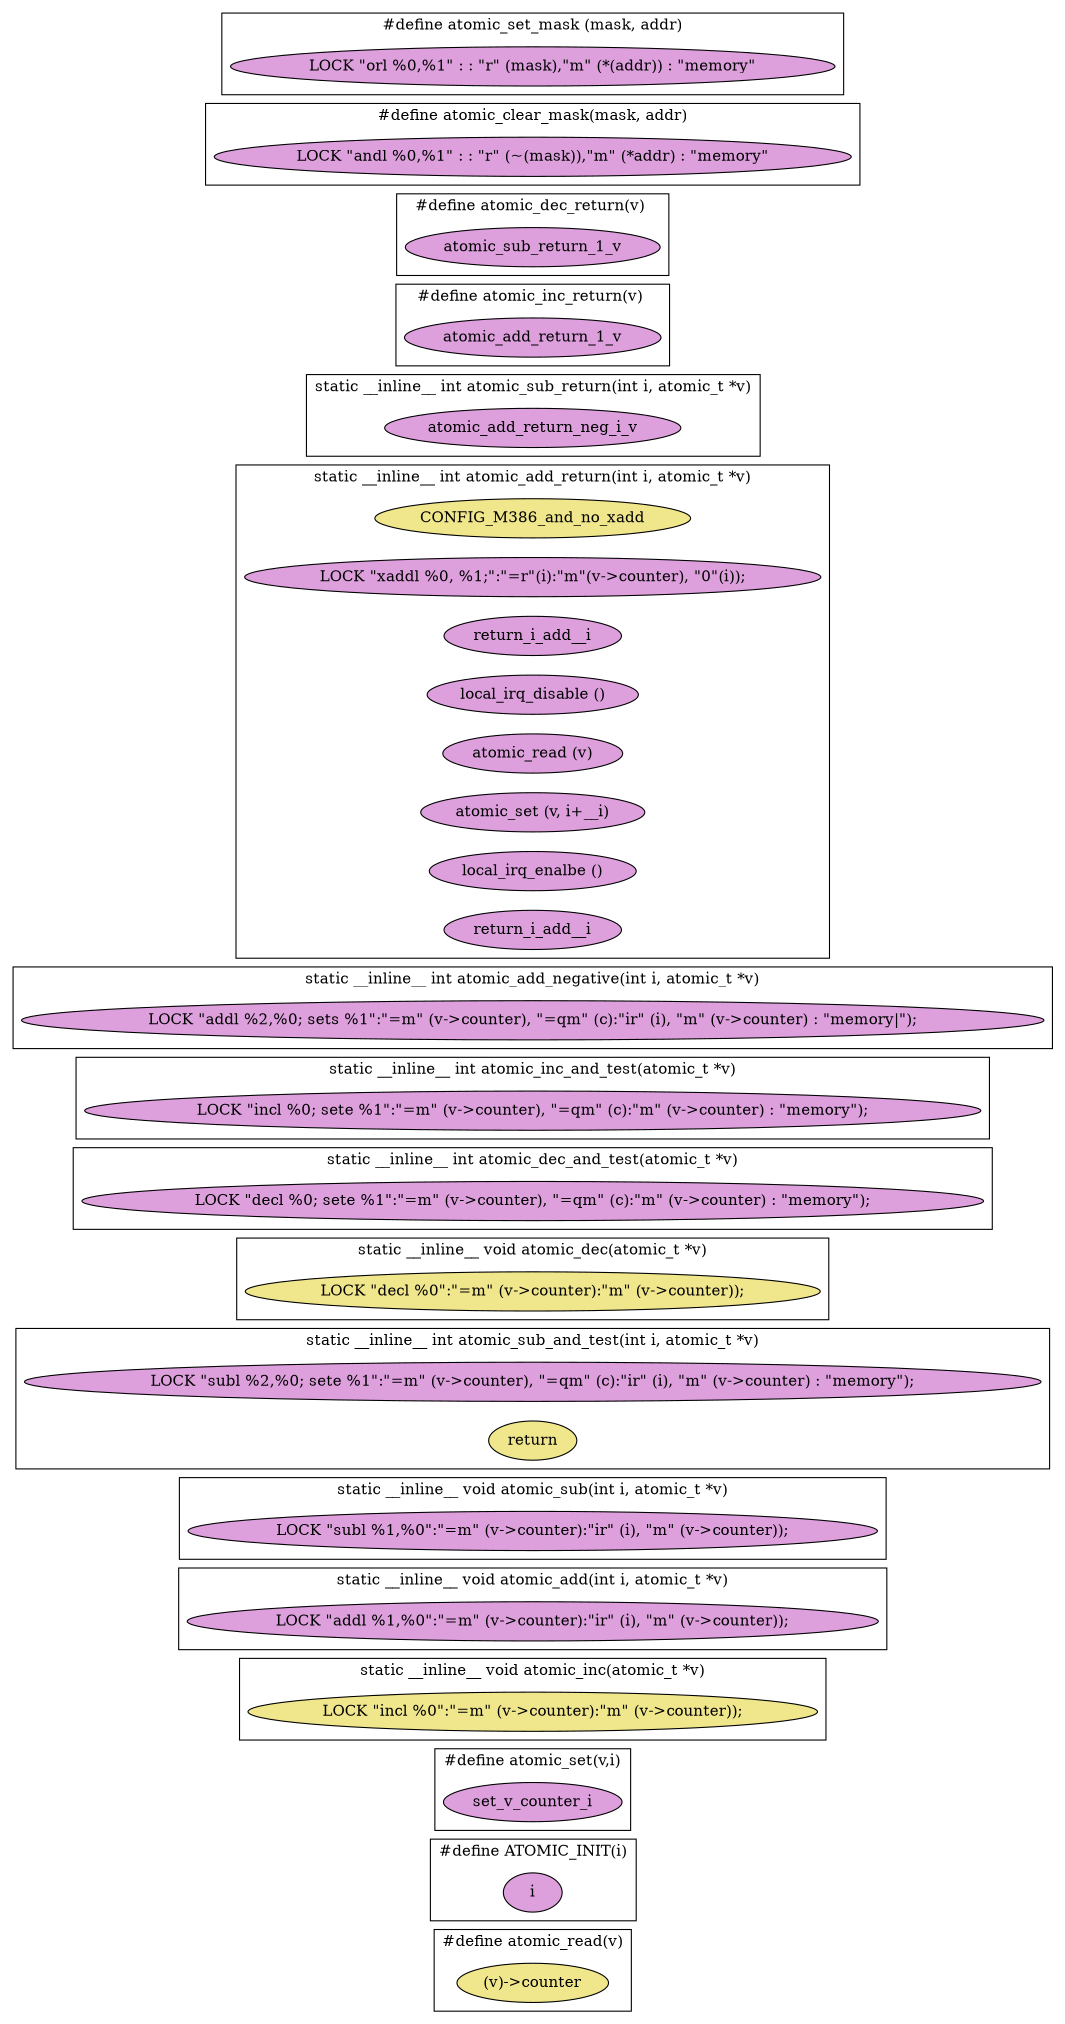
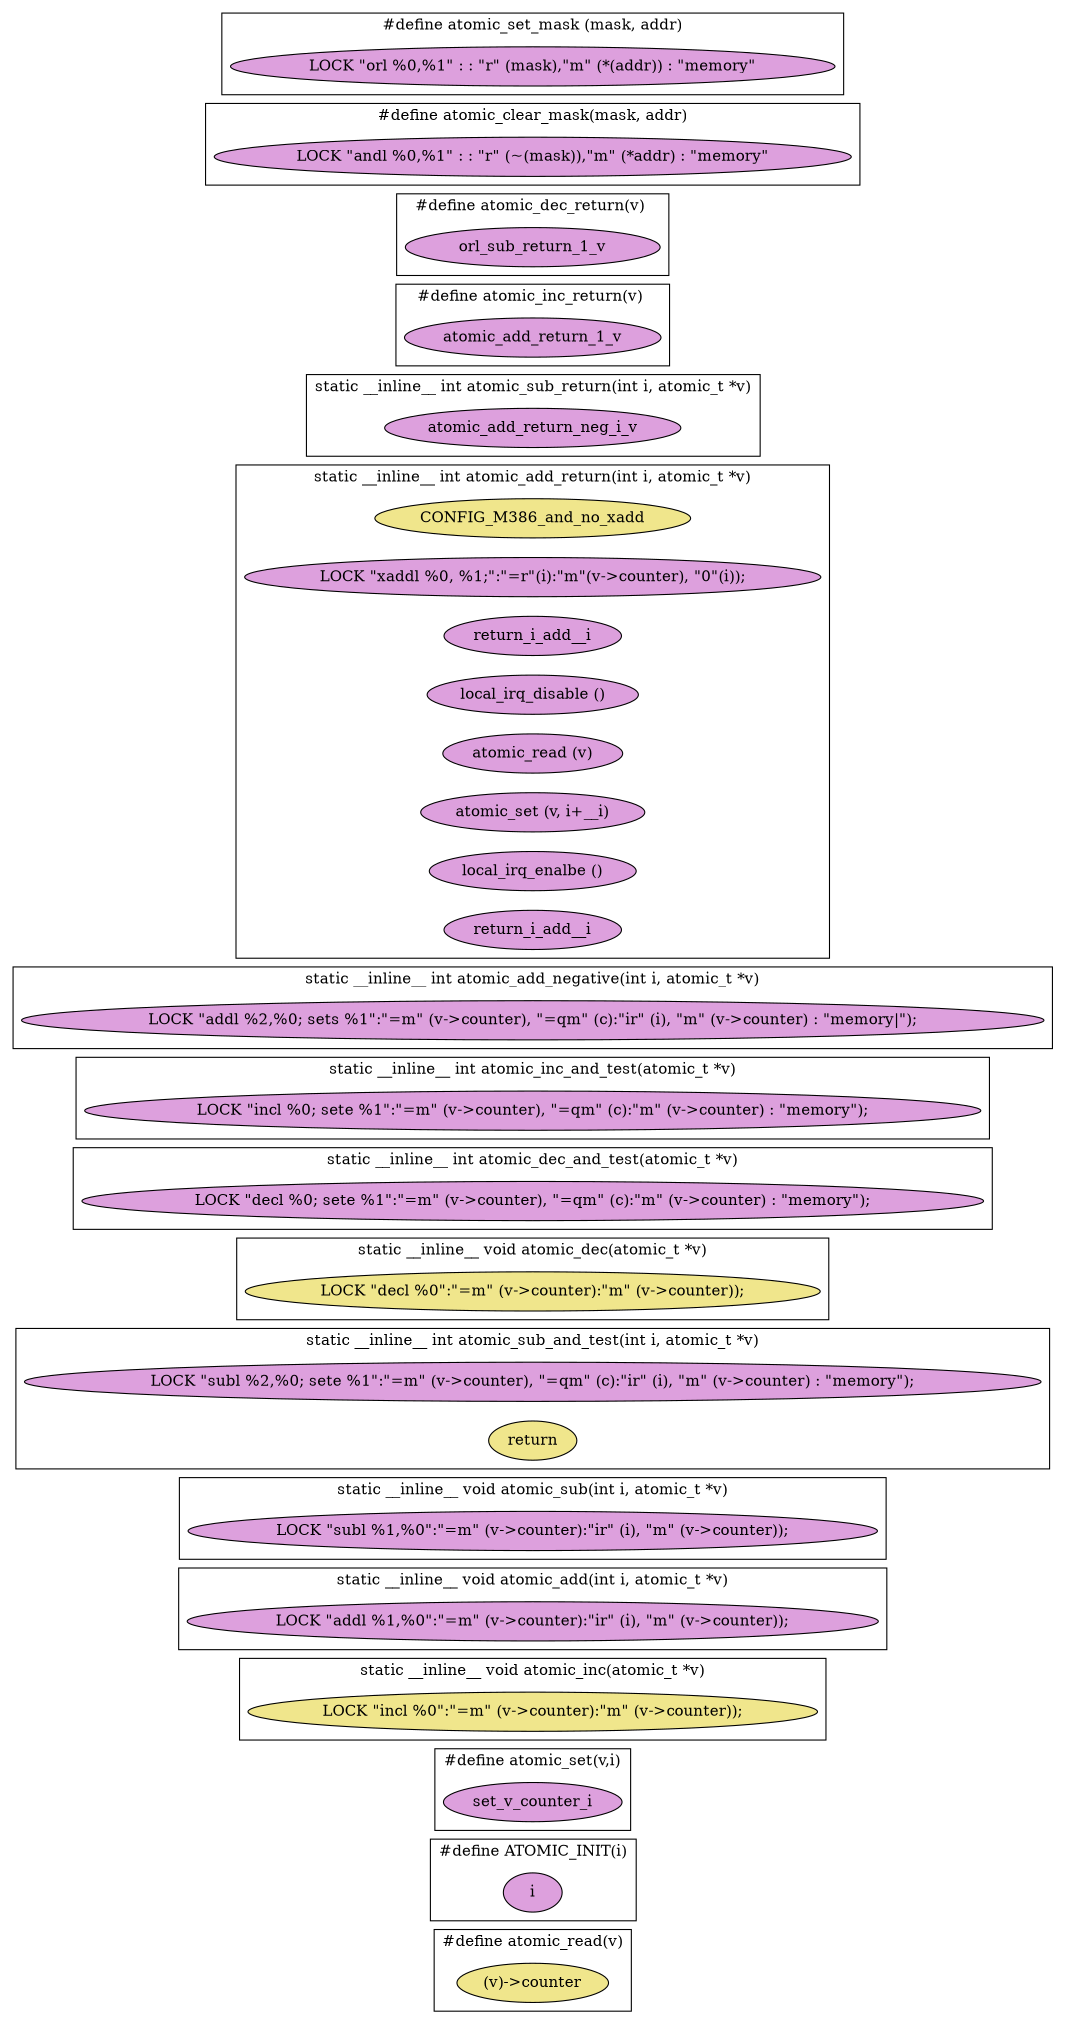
node "atomic_sub_return_1_v": label "atomic_sub_return_1_v" -> "orl_sub_return_1_v"
